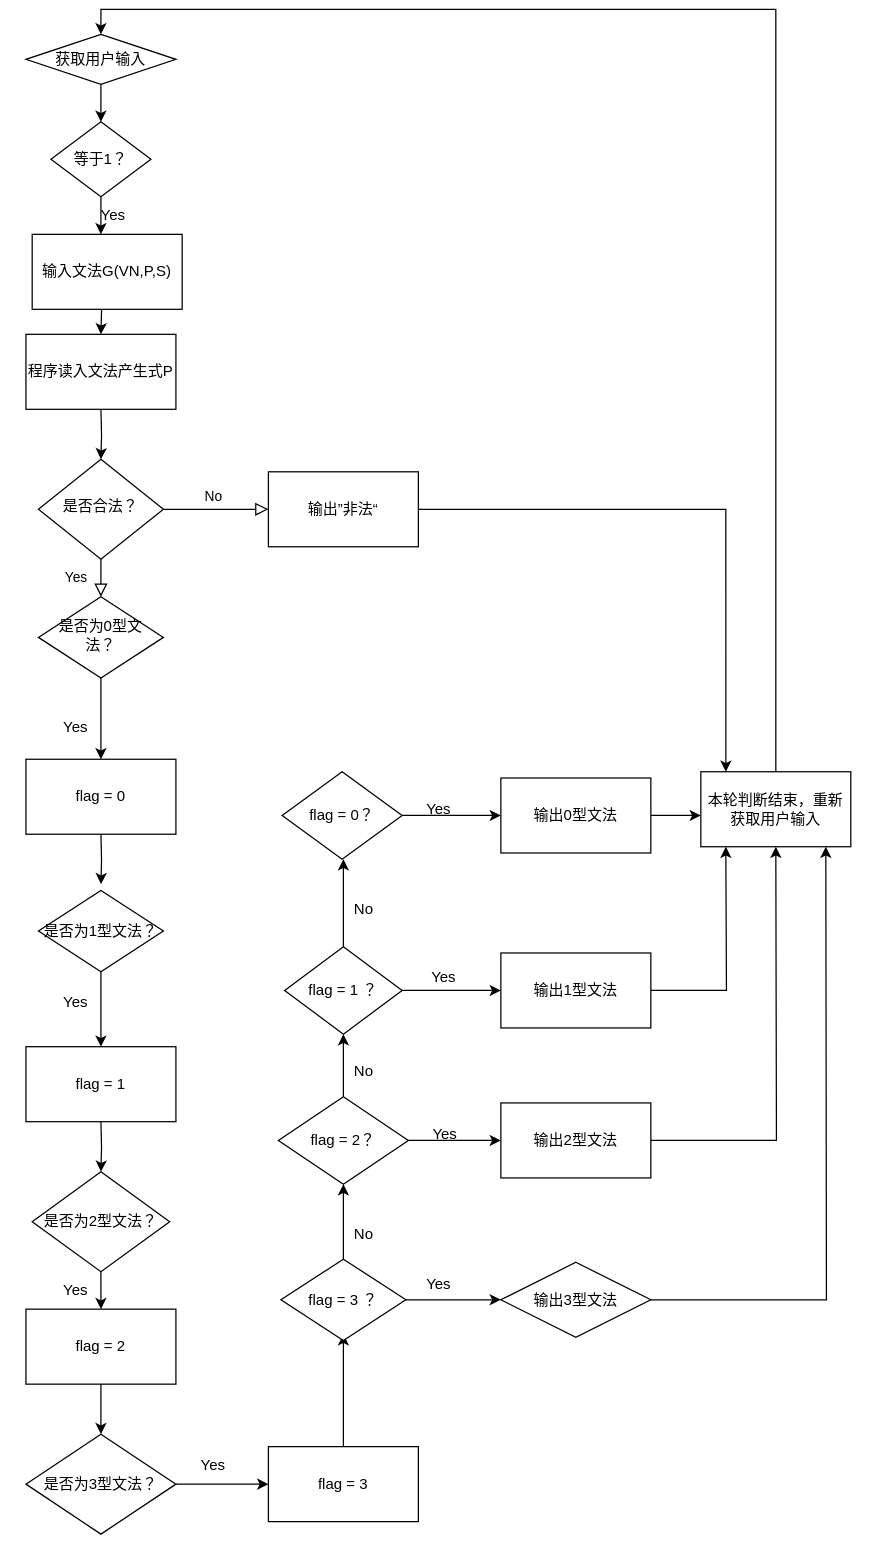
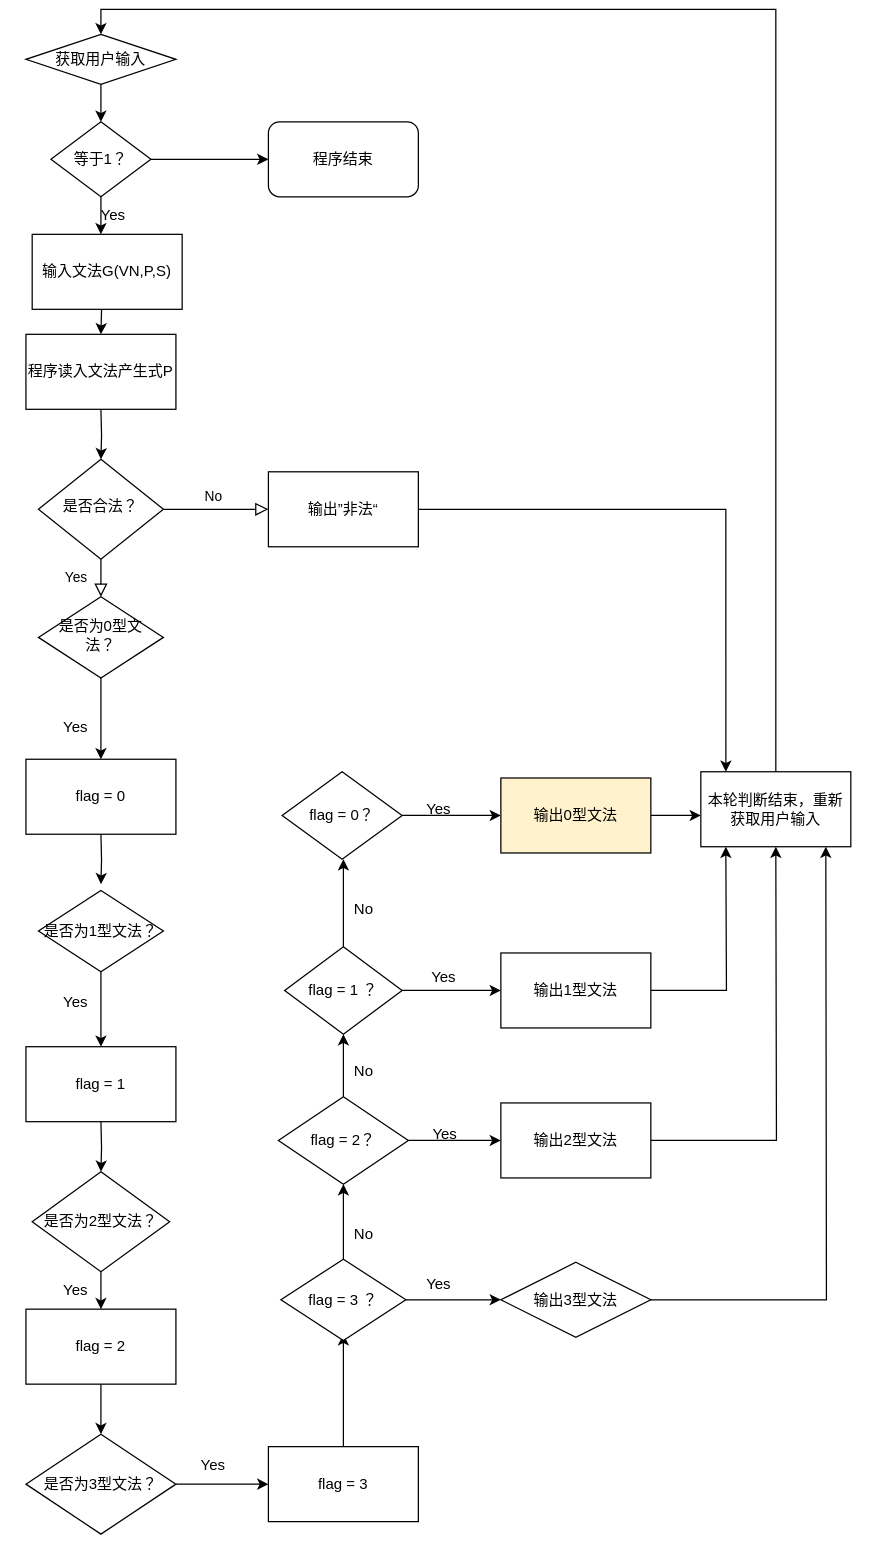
edge "等于1？" -> "程序结束": added
node "程序结束": added
node "输出0型文法": fillcolor #ffffff -> #fff2cc
